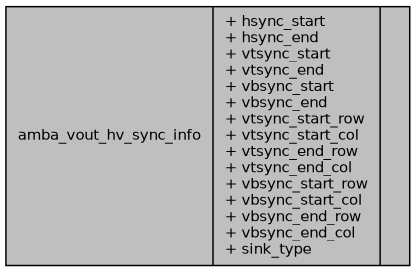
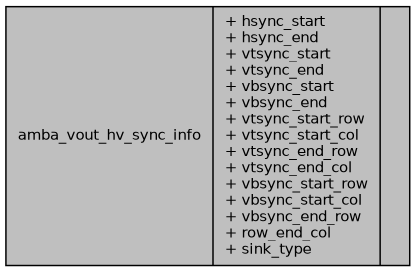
node "amba_vout_hv_sync_info": text "+ vbsync_end_col" -> "+ row_end_col"
